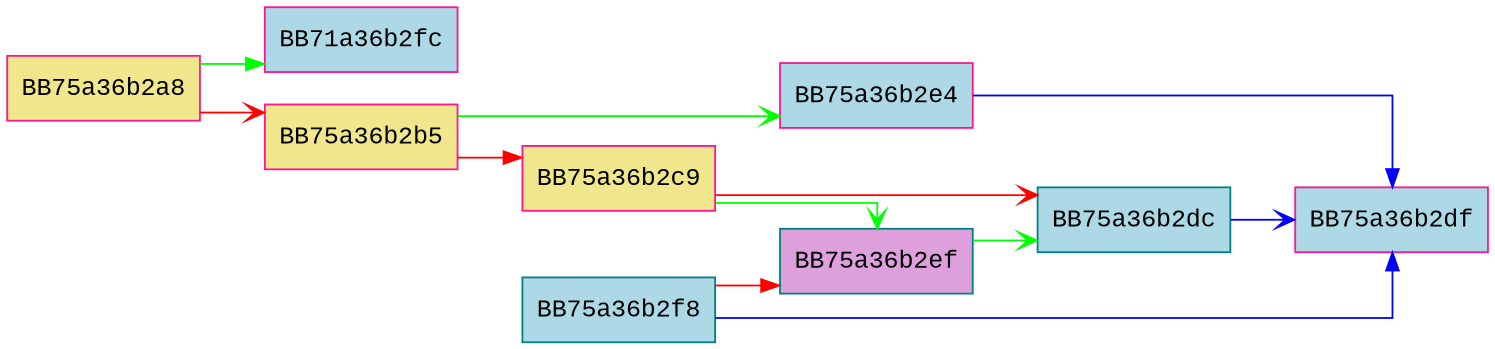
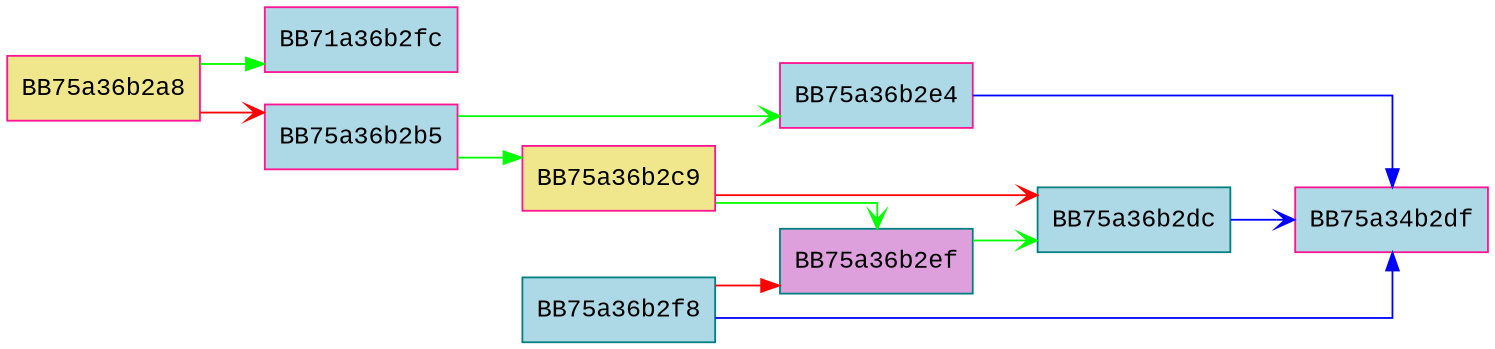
node "BB75a36b2b5": fillcolor khaki -> lightblue
edge "BB75a36b2b5" -> "BB75a36b2c9": color red -> green
node "BB75a36b2df": label "BB75a36b2df" -> "BB75a34b2df"
